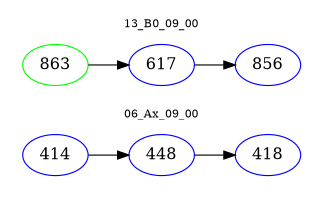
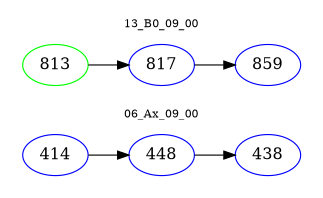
node "863": label "863" -> "813"
node "617": label "617" -> "817"
node "856": label "856" -> "859"
node "418": label "418" -> "438"
